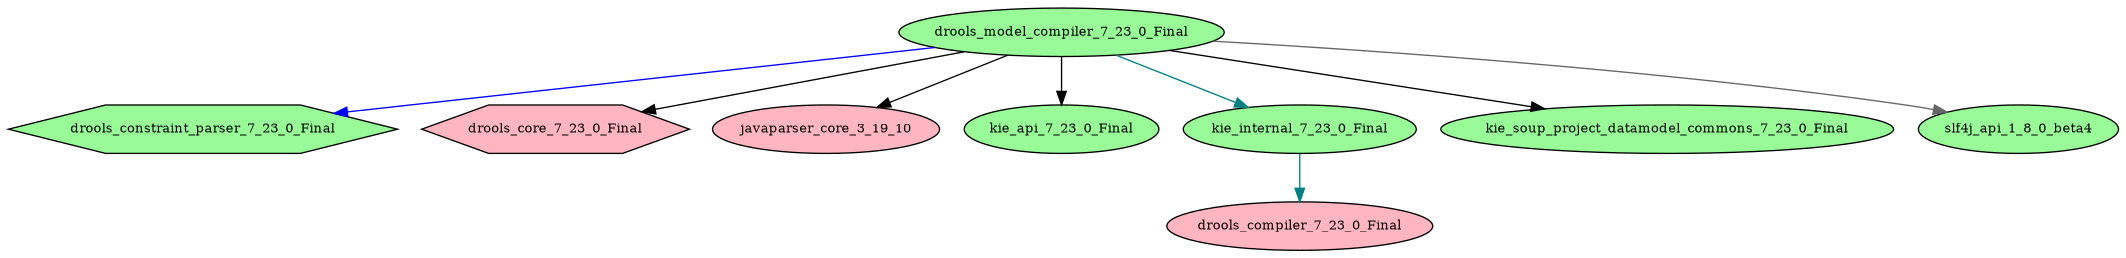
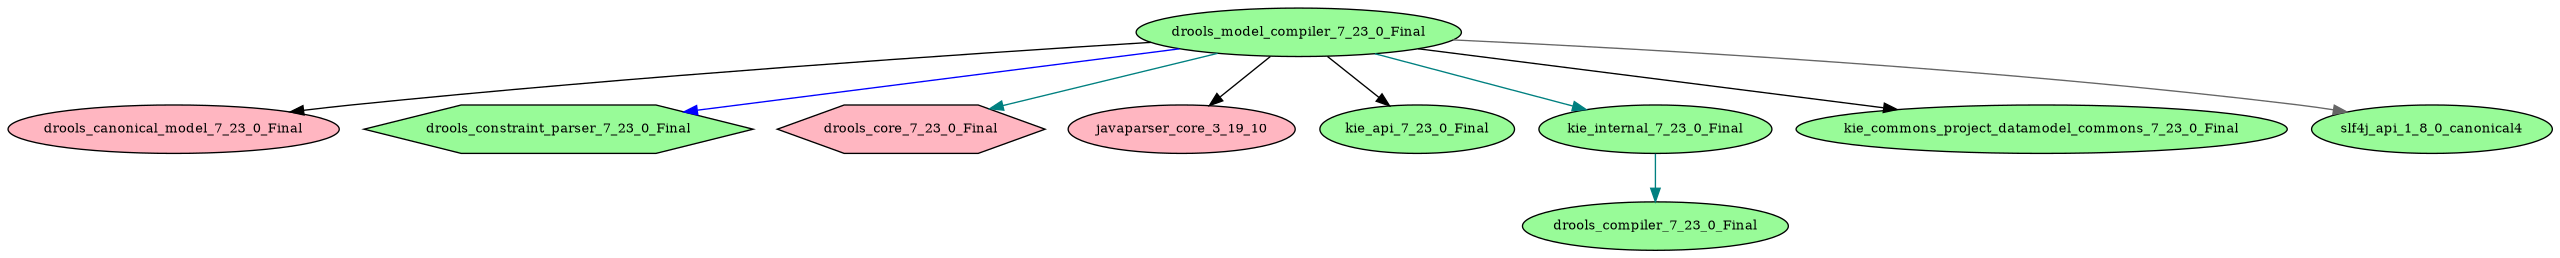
edge "drools_model_compiler_7_23_0_Final" -> "drools_core_7_23_0_Final": color black -> teal
node "drools_canonical_model_7_23_0_Final": added
node "kie_soup_project_datamodel_commons_7_23_0_Final": label "kie_soup_project_datamodel_commons_7_23_0_Final" -> "kie_commons_project_datamodel_commons_7_23_0_Final"
node "slf4j_api_1_8_0_beta4": label "slf4j_api_1_8_0_beta4" -> "slf4j_api_1_8_0_canonical4"
node "drools_compiler_7_23_0_Final": fillcolor lightpink -> palegreen
